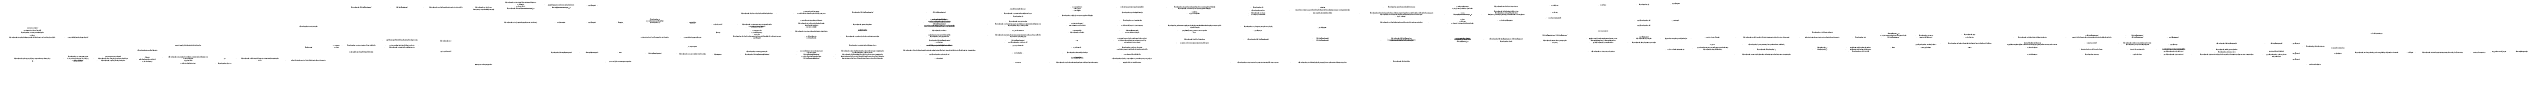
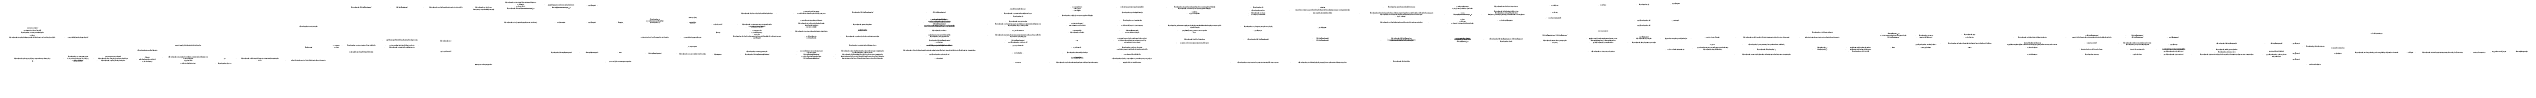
node "You: Better let it go. Say nothing.": added
node "Klaasje (Miss Oranje Disco Dancer): She nods.": removed
